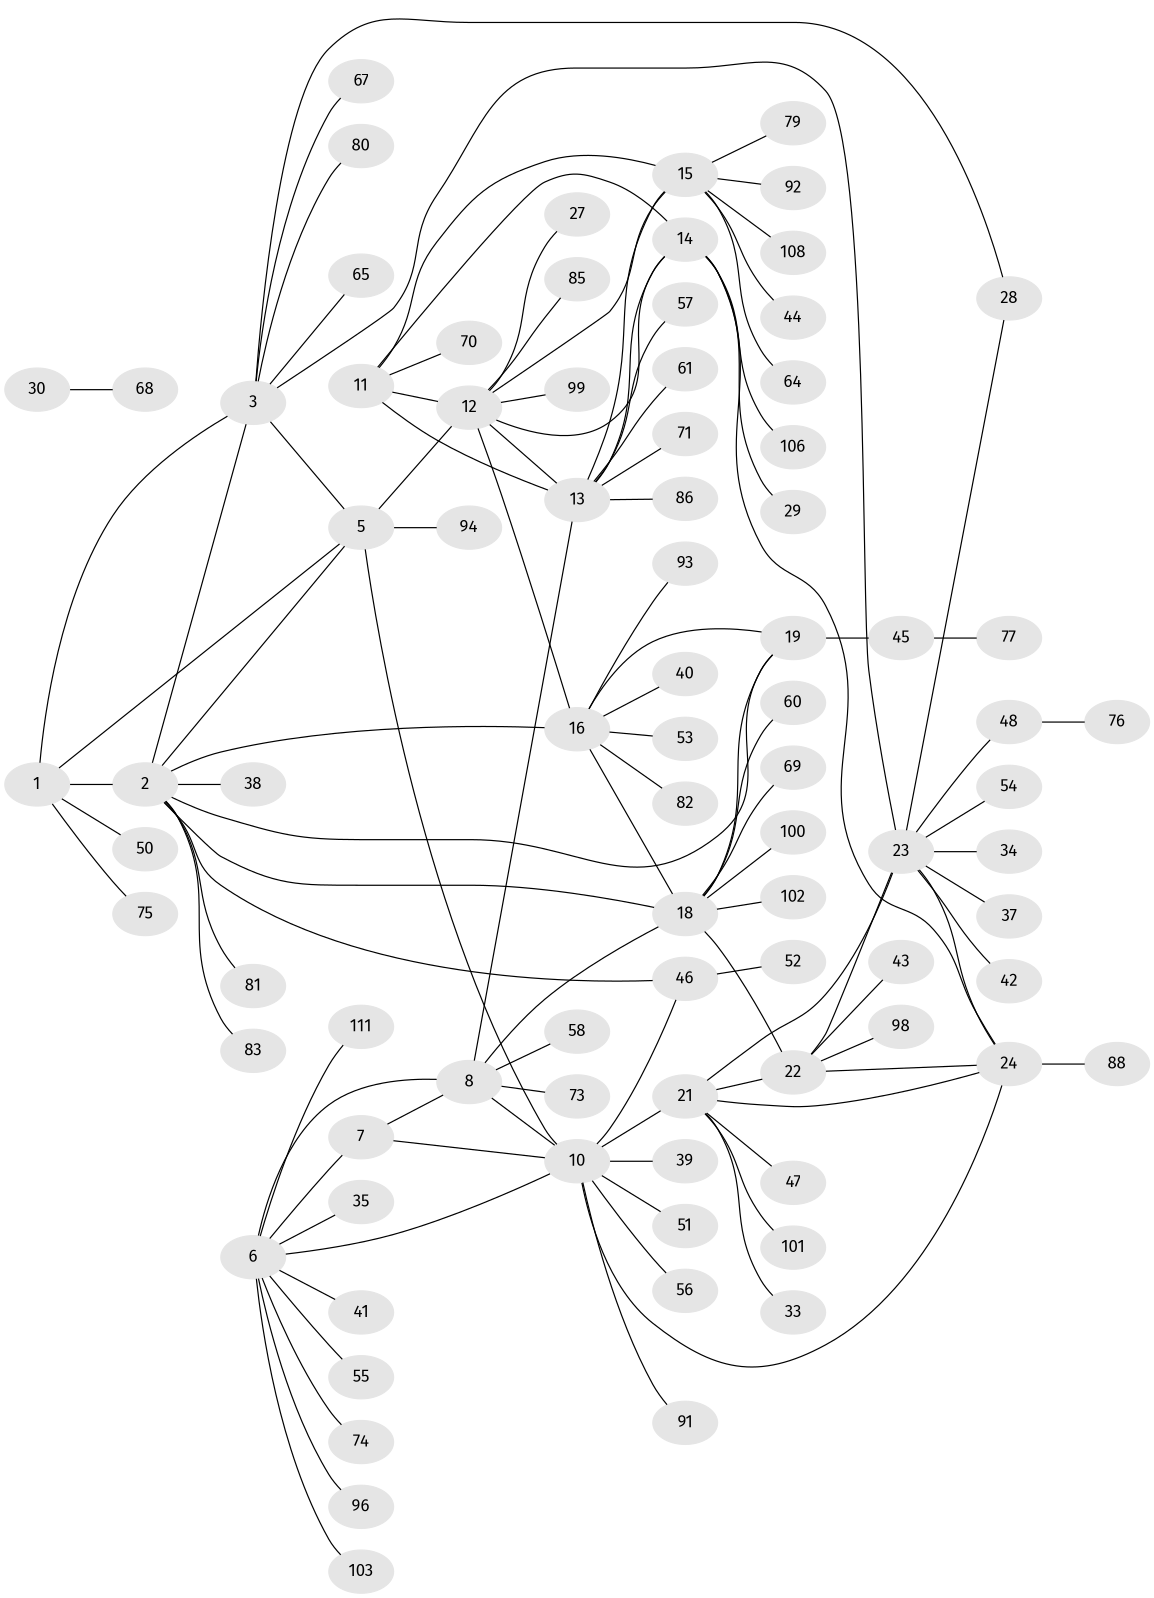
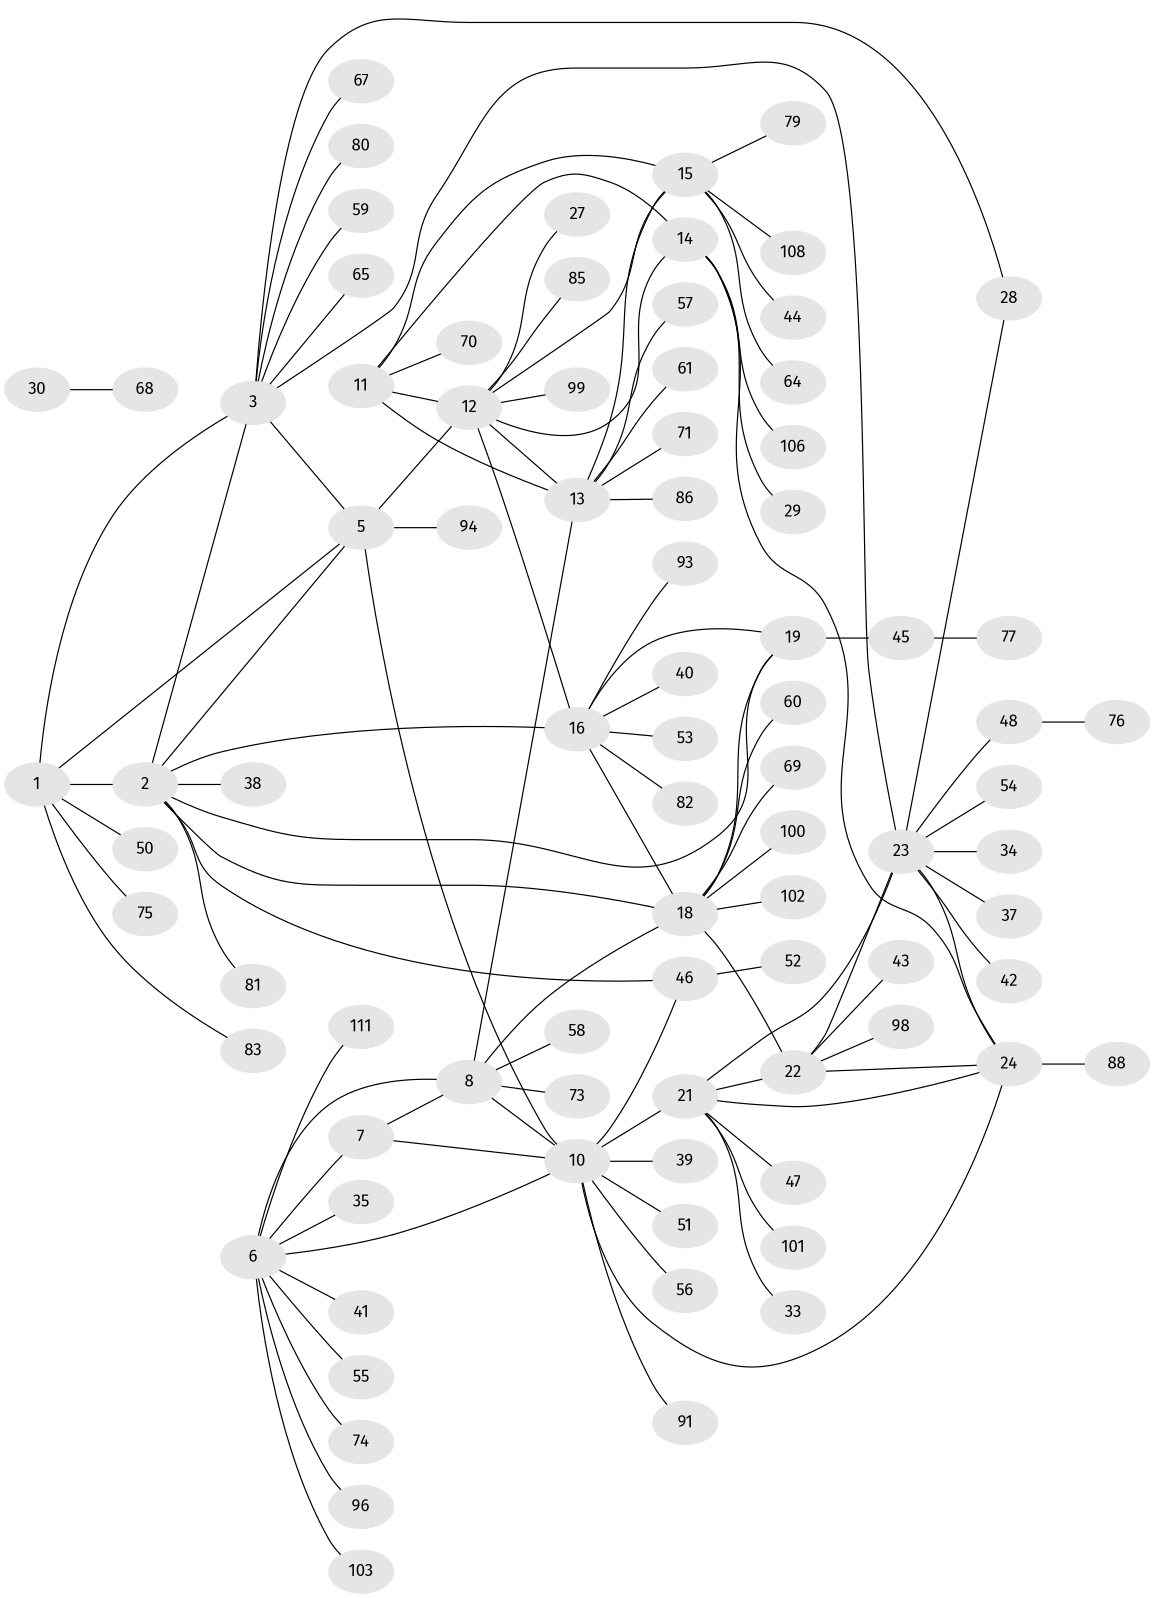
node "92": removed
node "59": added
edge "14" -- "13": removed
edge "2" -- "83": now "1" -- "83"
